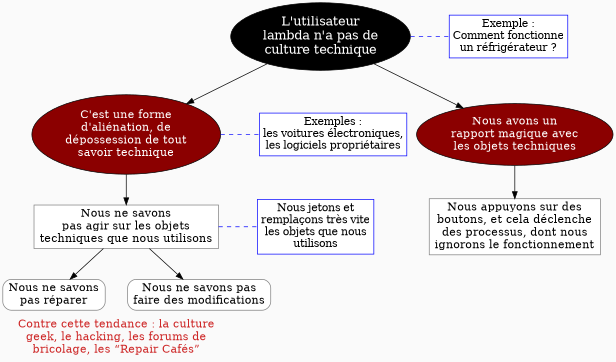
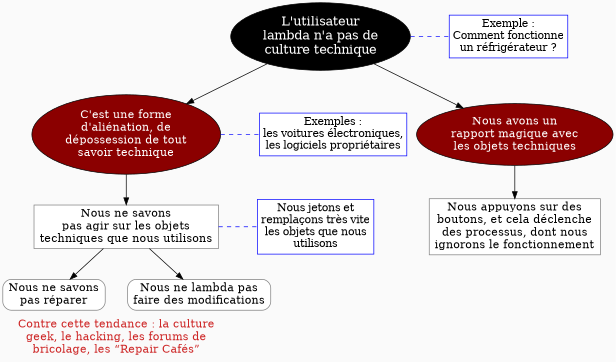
node "Nous ne savons pas faire des modifications": label "Nous ne savons pas faire des modifications" -> "Nous ne lambda pas faire des modifications"
